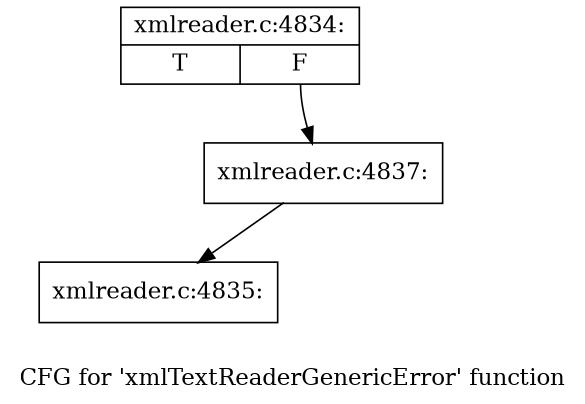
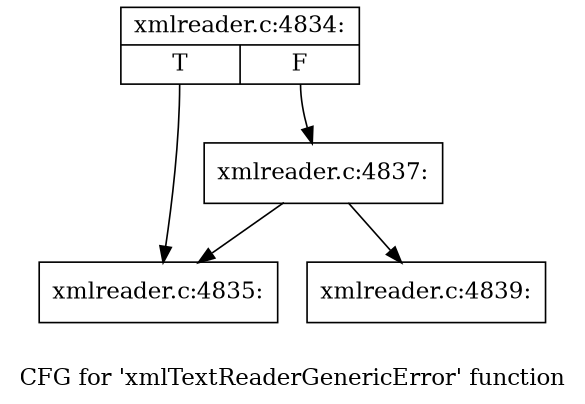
edge "xmlreader.c:4834:" -> "xmlreader.c:4835:": added
node "xmlreader.c:4839:": added
